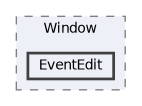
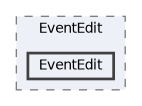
cluster "Window": label "Window" -> "EventEdit"
